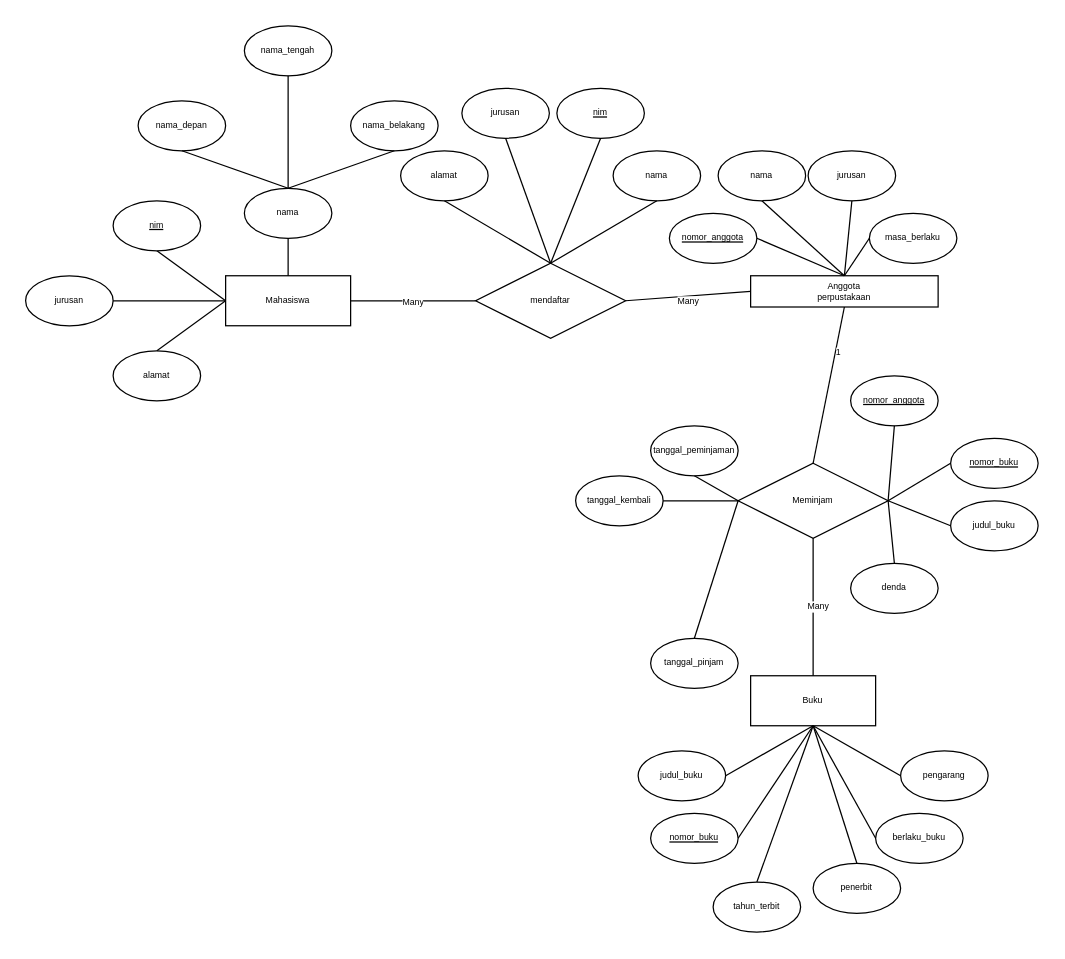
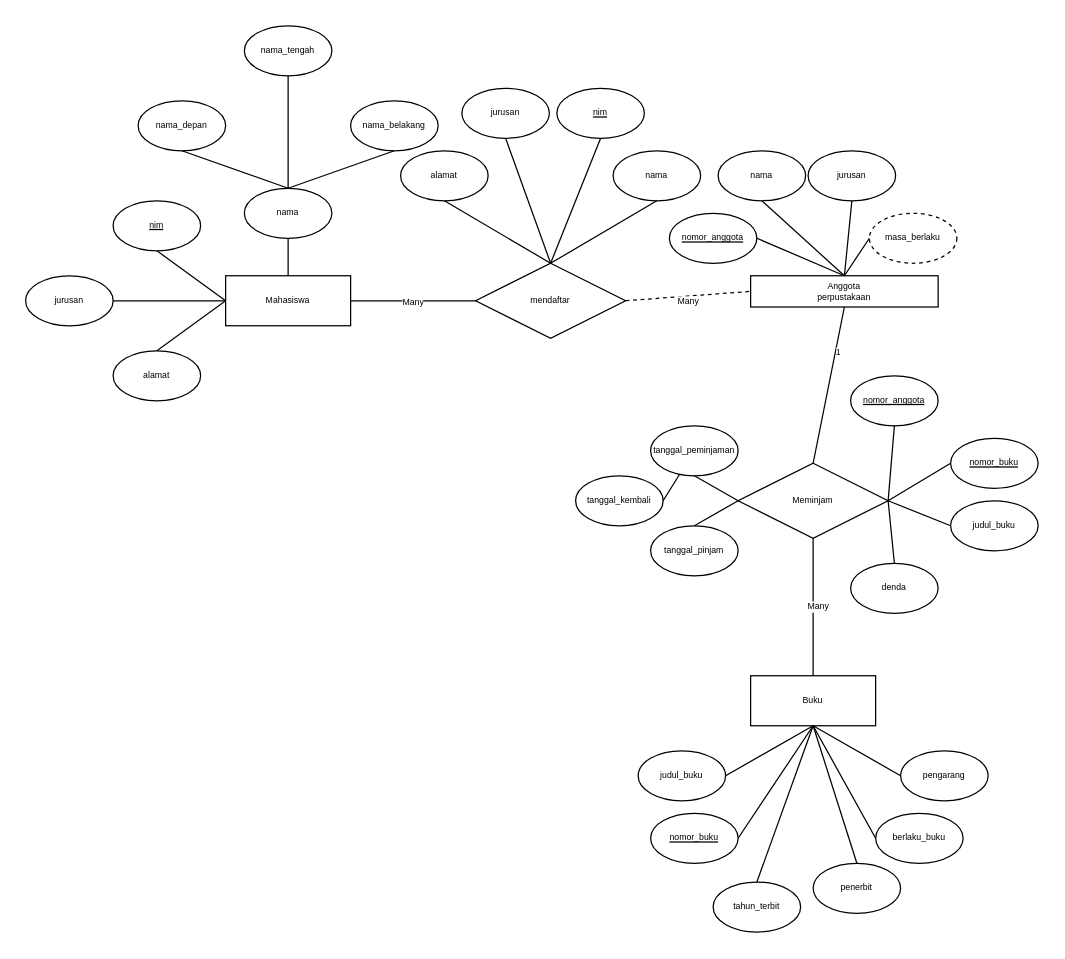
node "masa_berlaku": style solid -> dashed
edge "Anggota perpustakaan" -- "mendaftar": style solid -> dashed
edge "tanggal_kembali" -- "Meminjam": now "tanggal_kembali" -- "tanggal_peminjaman"
node "tanggal_pinjam": moved (694, 663) -> (694, 551)
